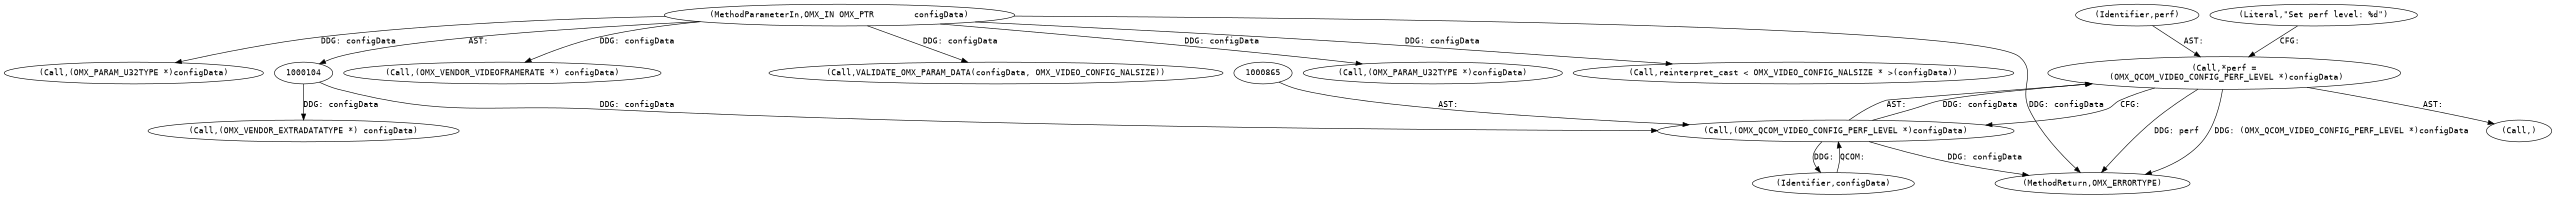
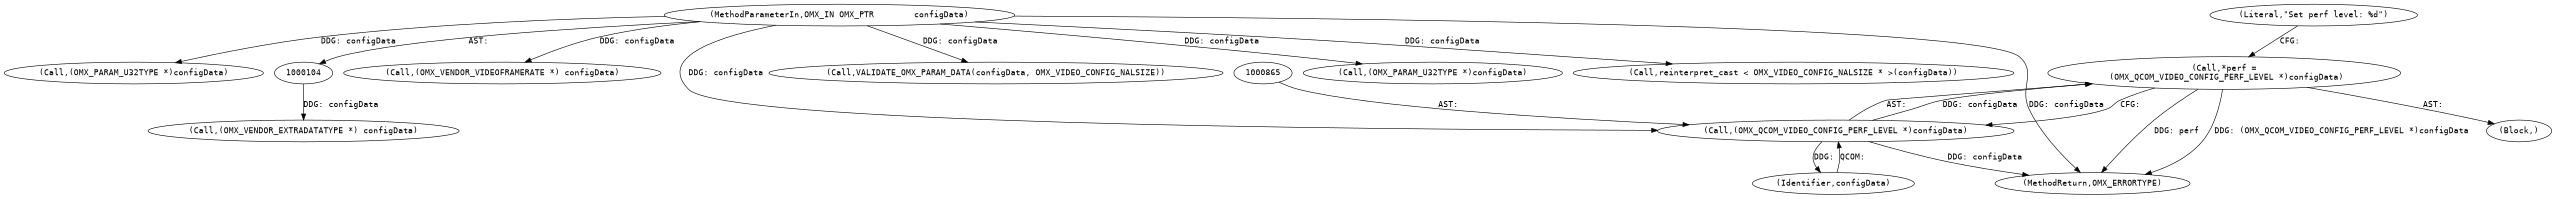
node "(Identifier,perf)": removed
edge "1000104" -> "(Call,(OMX_QCOM_VIDEO_CONFIG_PERF_LEVEL *)configData)": now "(MethodParameterIn,OMX_IN OMX_PTR        configData)" -> "(Call,(OMX_QCOM_VIDEO_CONFIG_PERF_LEVEL *)configData)"
node "(Call,)": label "(Call,)" -> "(Block,)"
